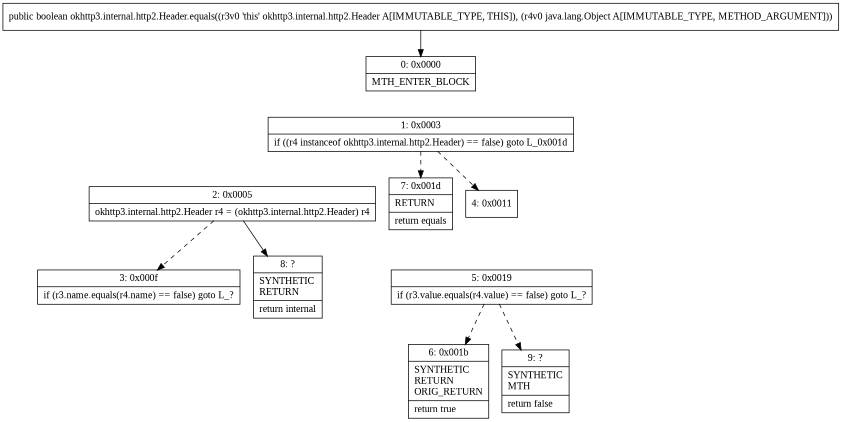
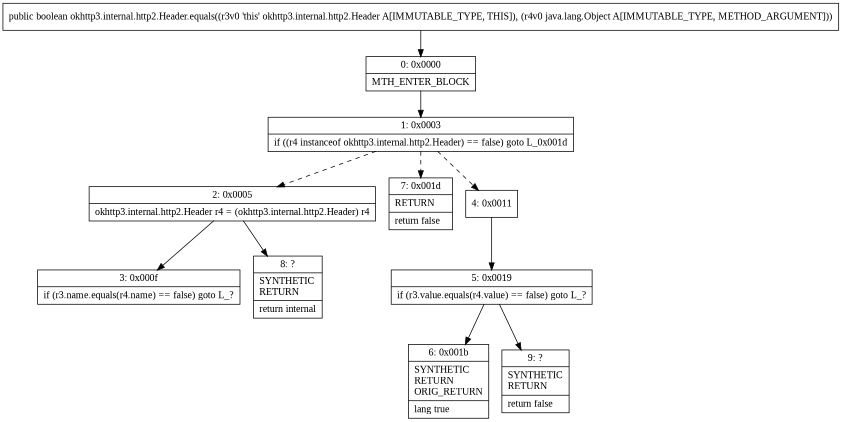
edge "0: 0x0000" -> "1: 0x0003": added
edge "1: 0x0003" -> "2: 0x0005": added
node "7: 0x001d": text "return equals" -> "return false"
edge "4: 0x0011" -> "5: 0x0019": added
edge "2: 0x0005" -> "3: 0x000f": style dashed -> solid
edge "5: 0x0019" -> "6: 0x001b": style dashed -> solid
edge "5: 0x0019" -> "9: ?": style dashed -> solid
node "9: ?": text "MTH" -> "RETURN"
node "6: 0x001b": text "return true" -> "lang true"
